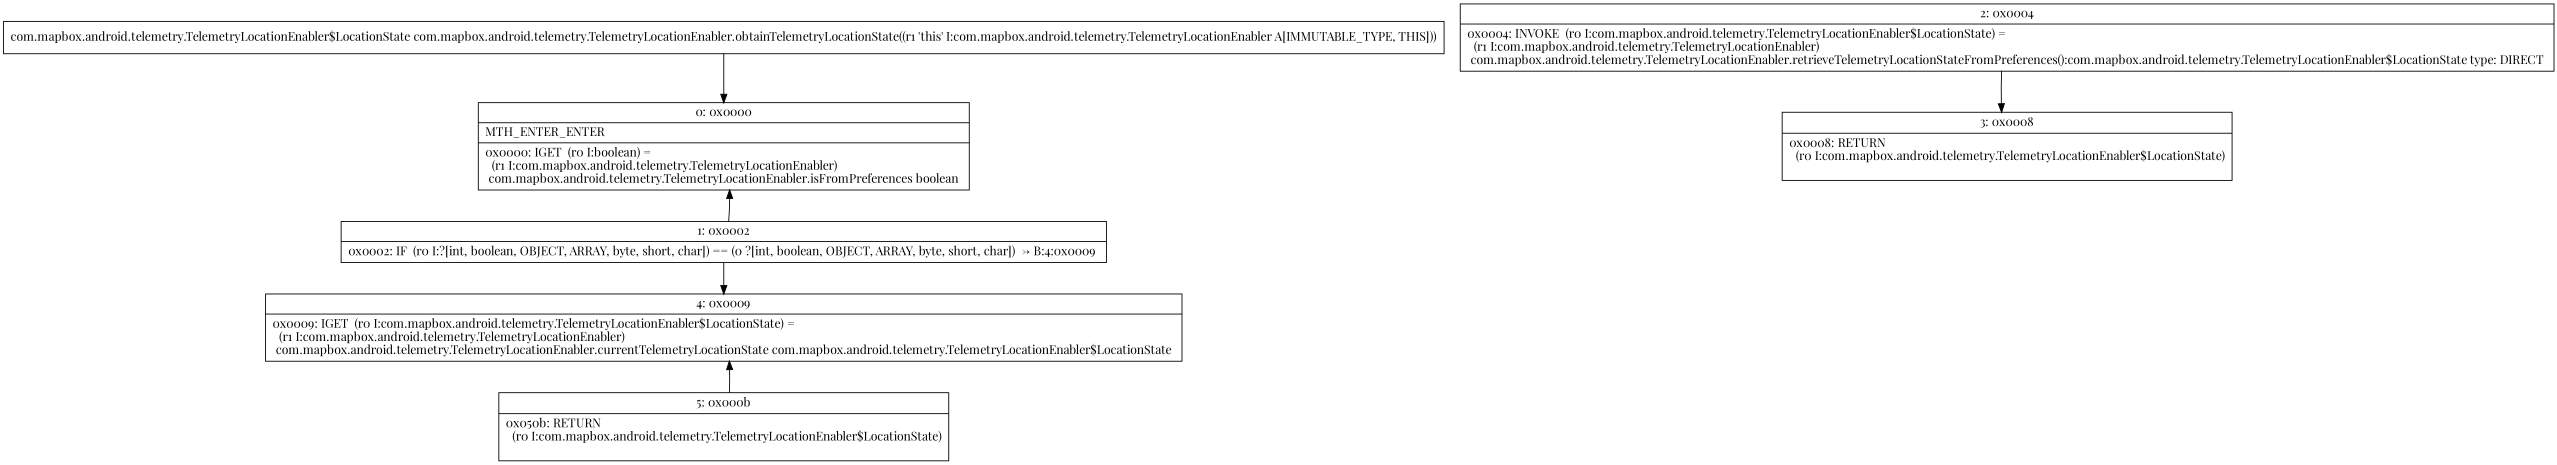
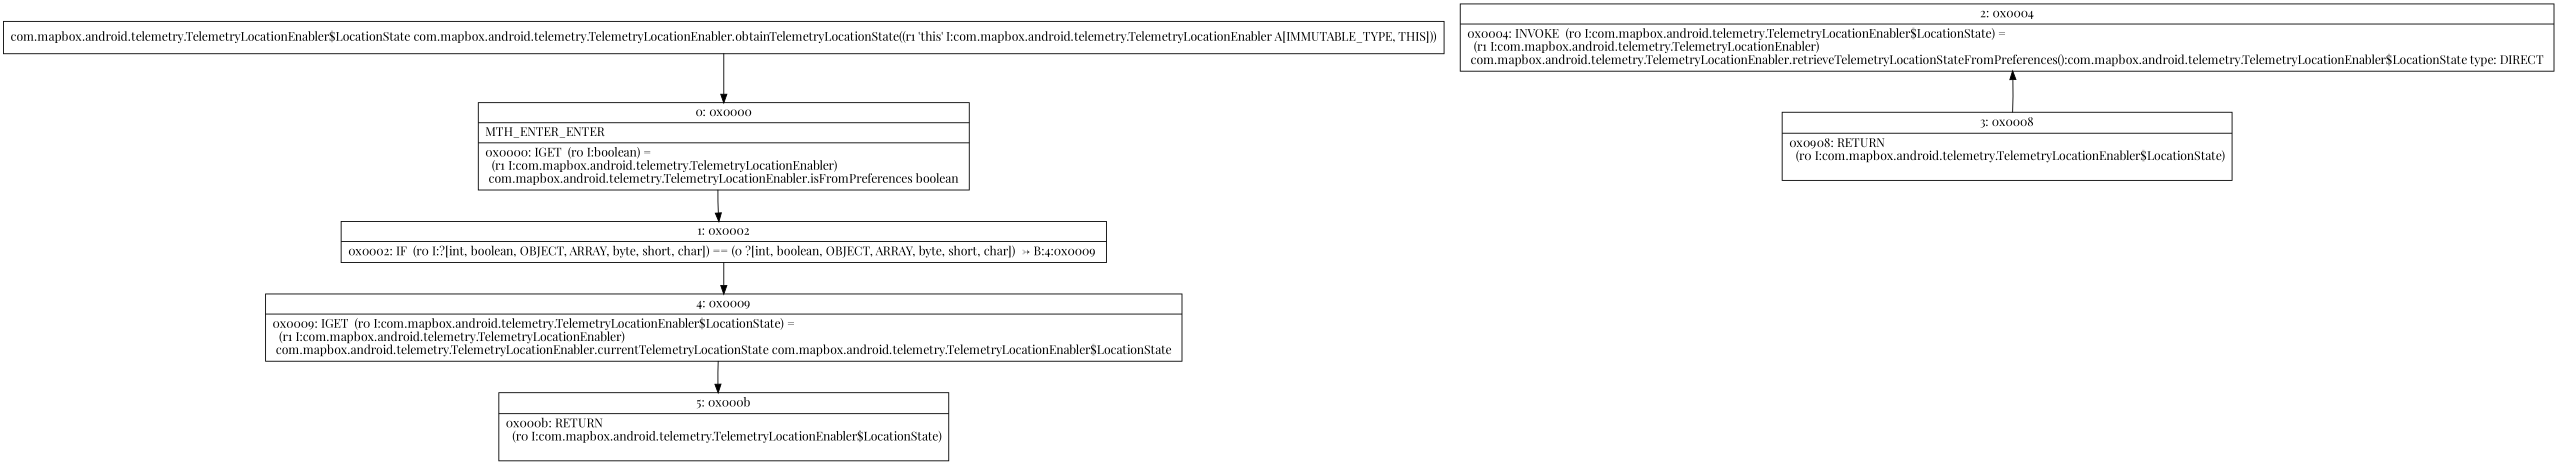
edge "2: 0x0004" -> "3: 0x0008": reversed
node "3: 0x0008": text "0x0008: RETURN" -> "0x0908: RETURN"
edge "1: 0x0002" -> "0: 0x0000": reversed
edge "5: 0x000b" -> "4: 0x0009": reversed
node "5: 0x000b": text "0x050b: RETURN" -> "0x000b: RETURN"
